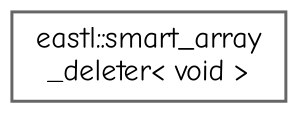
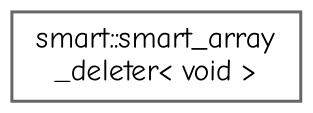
node "eastl::smart_array _deleter< void >": label "eastl::smart_array _deleter< void >" -> "smart::smart_array _deleter< void >"
